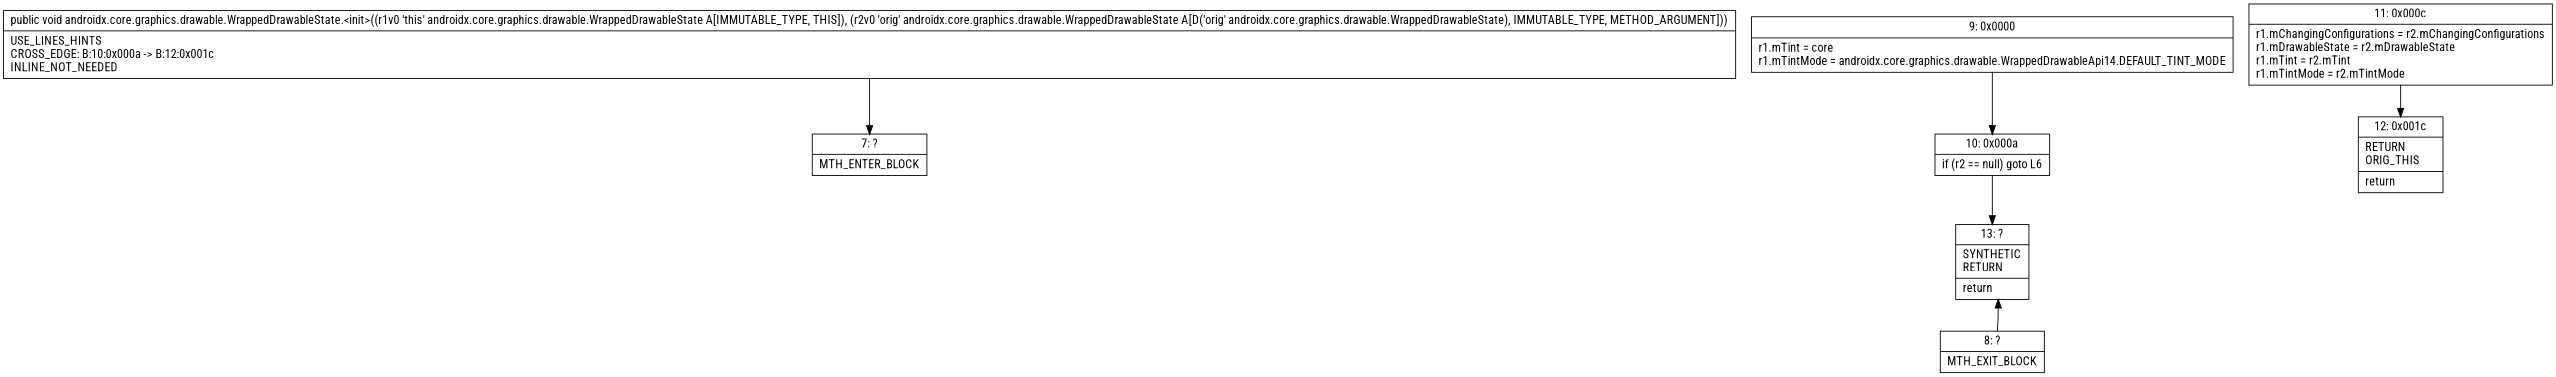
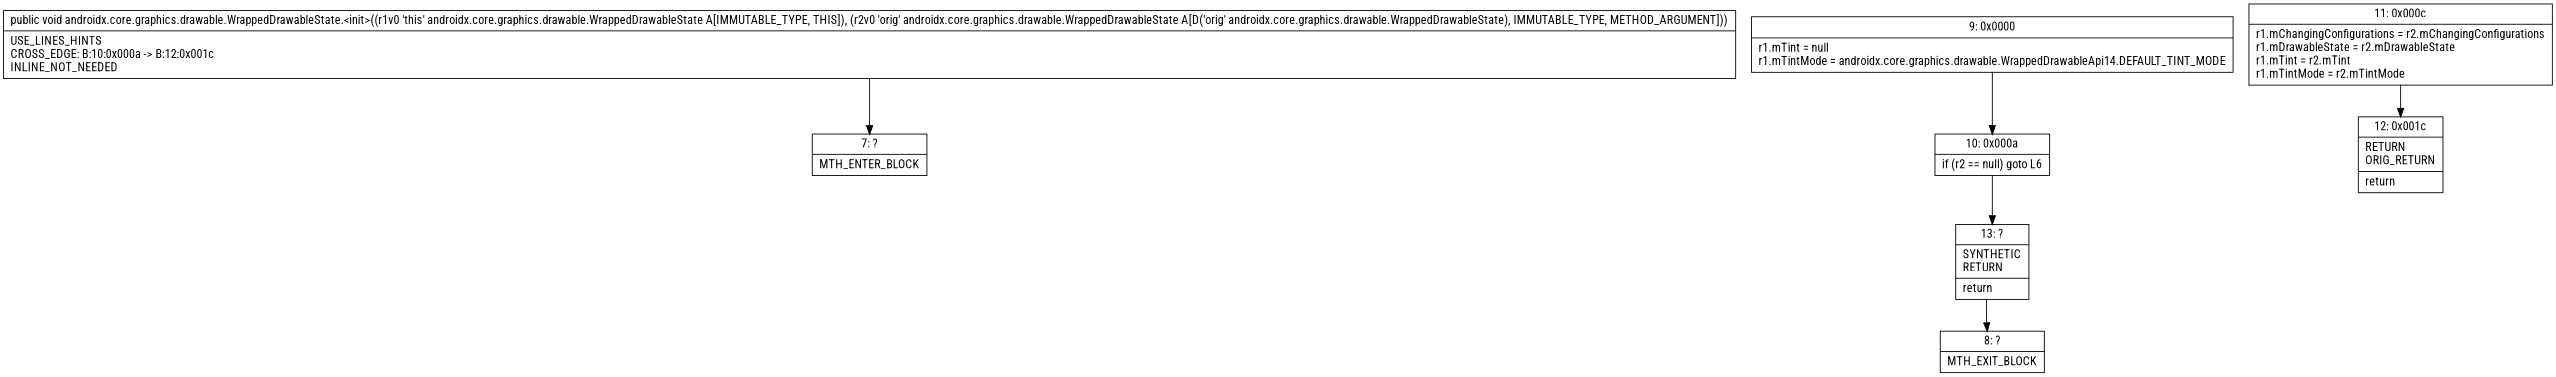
node "9: 0x0000": text "r1.mTint = core" -> "r1.mTint = null"
node "12: 0x001c": text "ORIG_THIS" -> "ORIG_RETURN"
edge "8: ?" -> "13: ?": reversed
